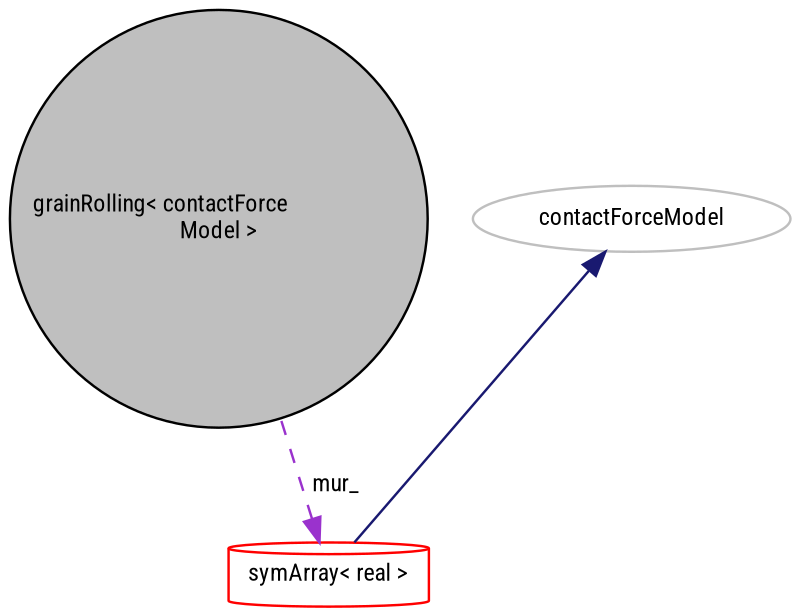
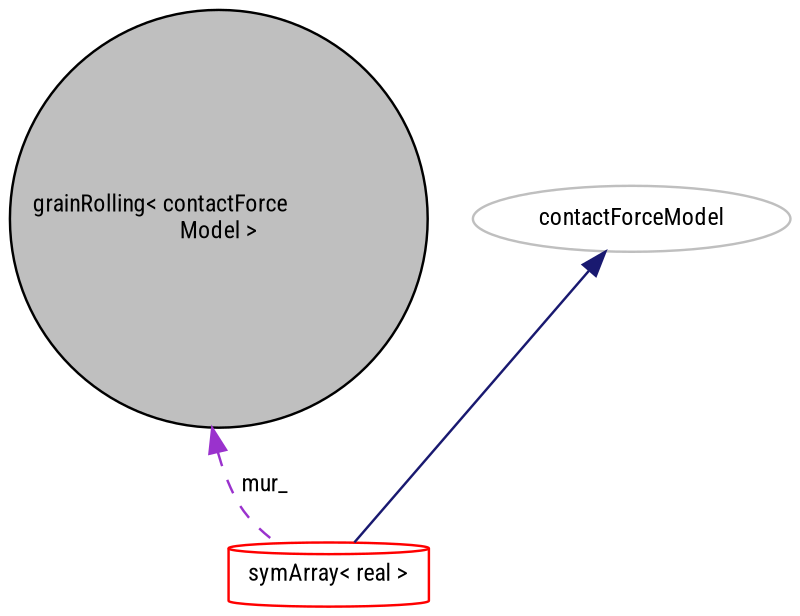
edge "grainRolling< contactForce Model >" -> "symArray< real >": reversed
